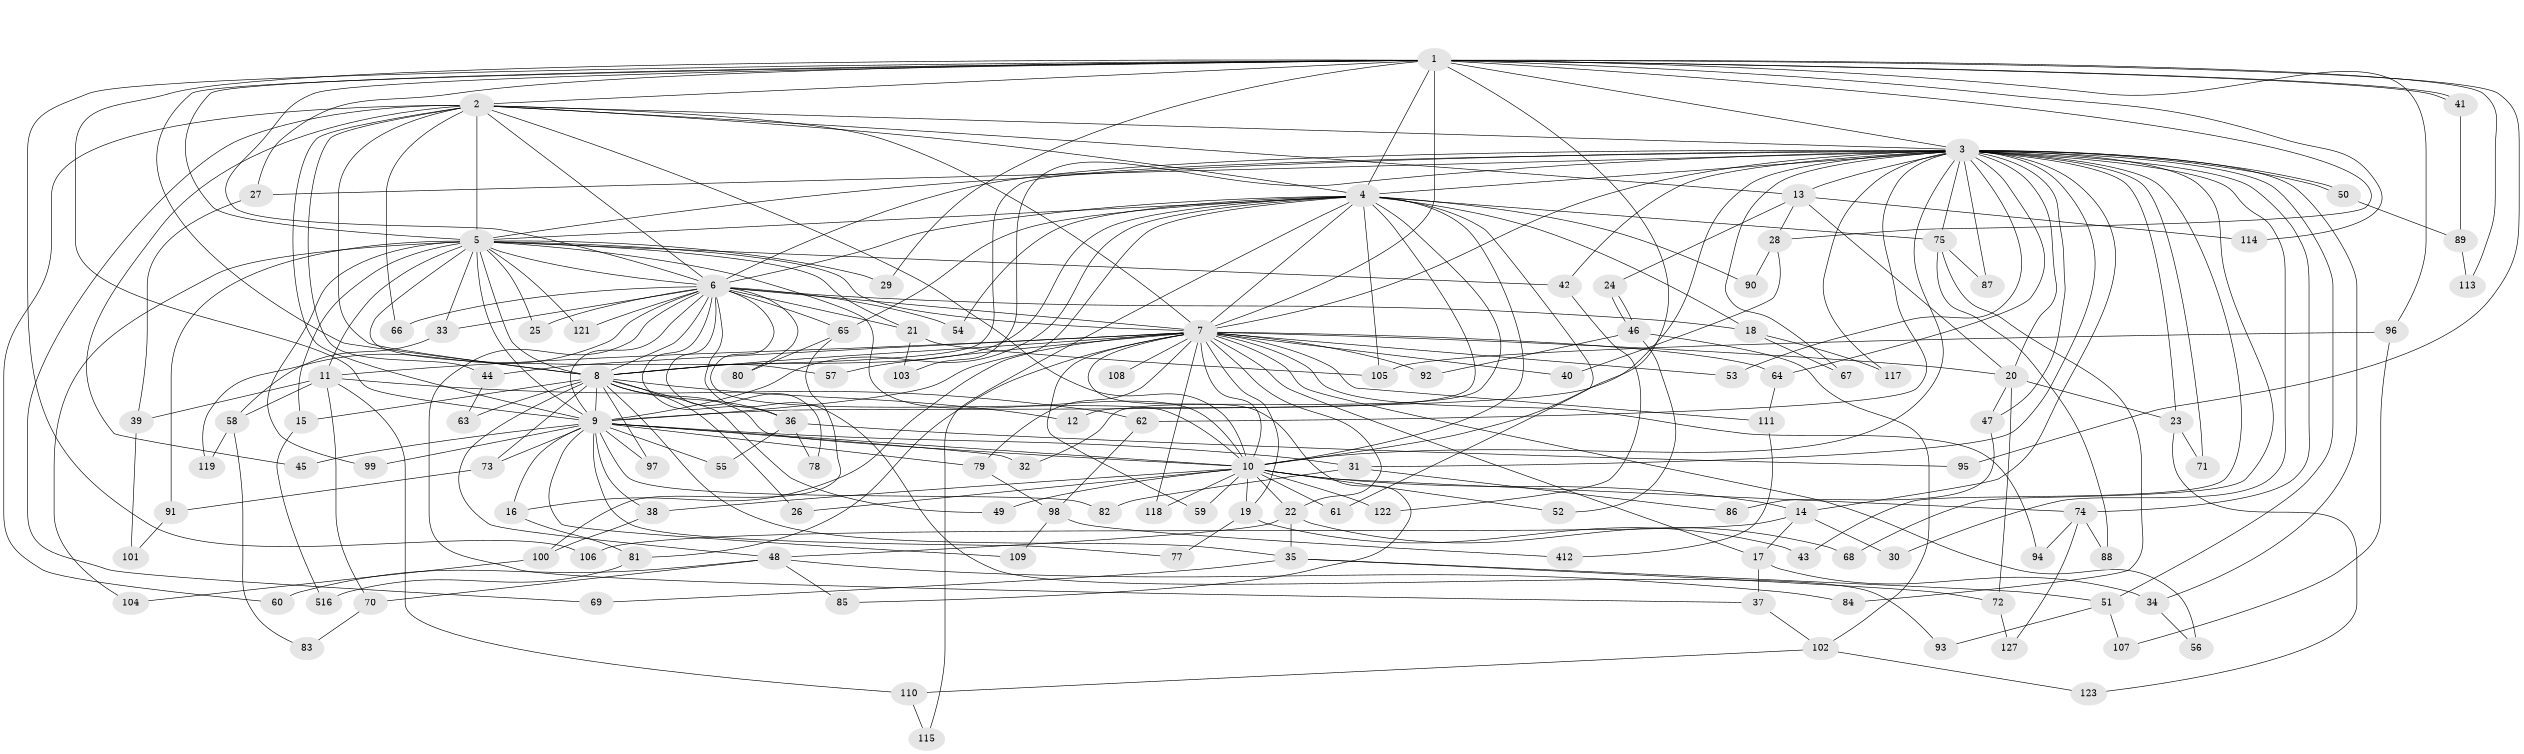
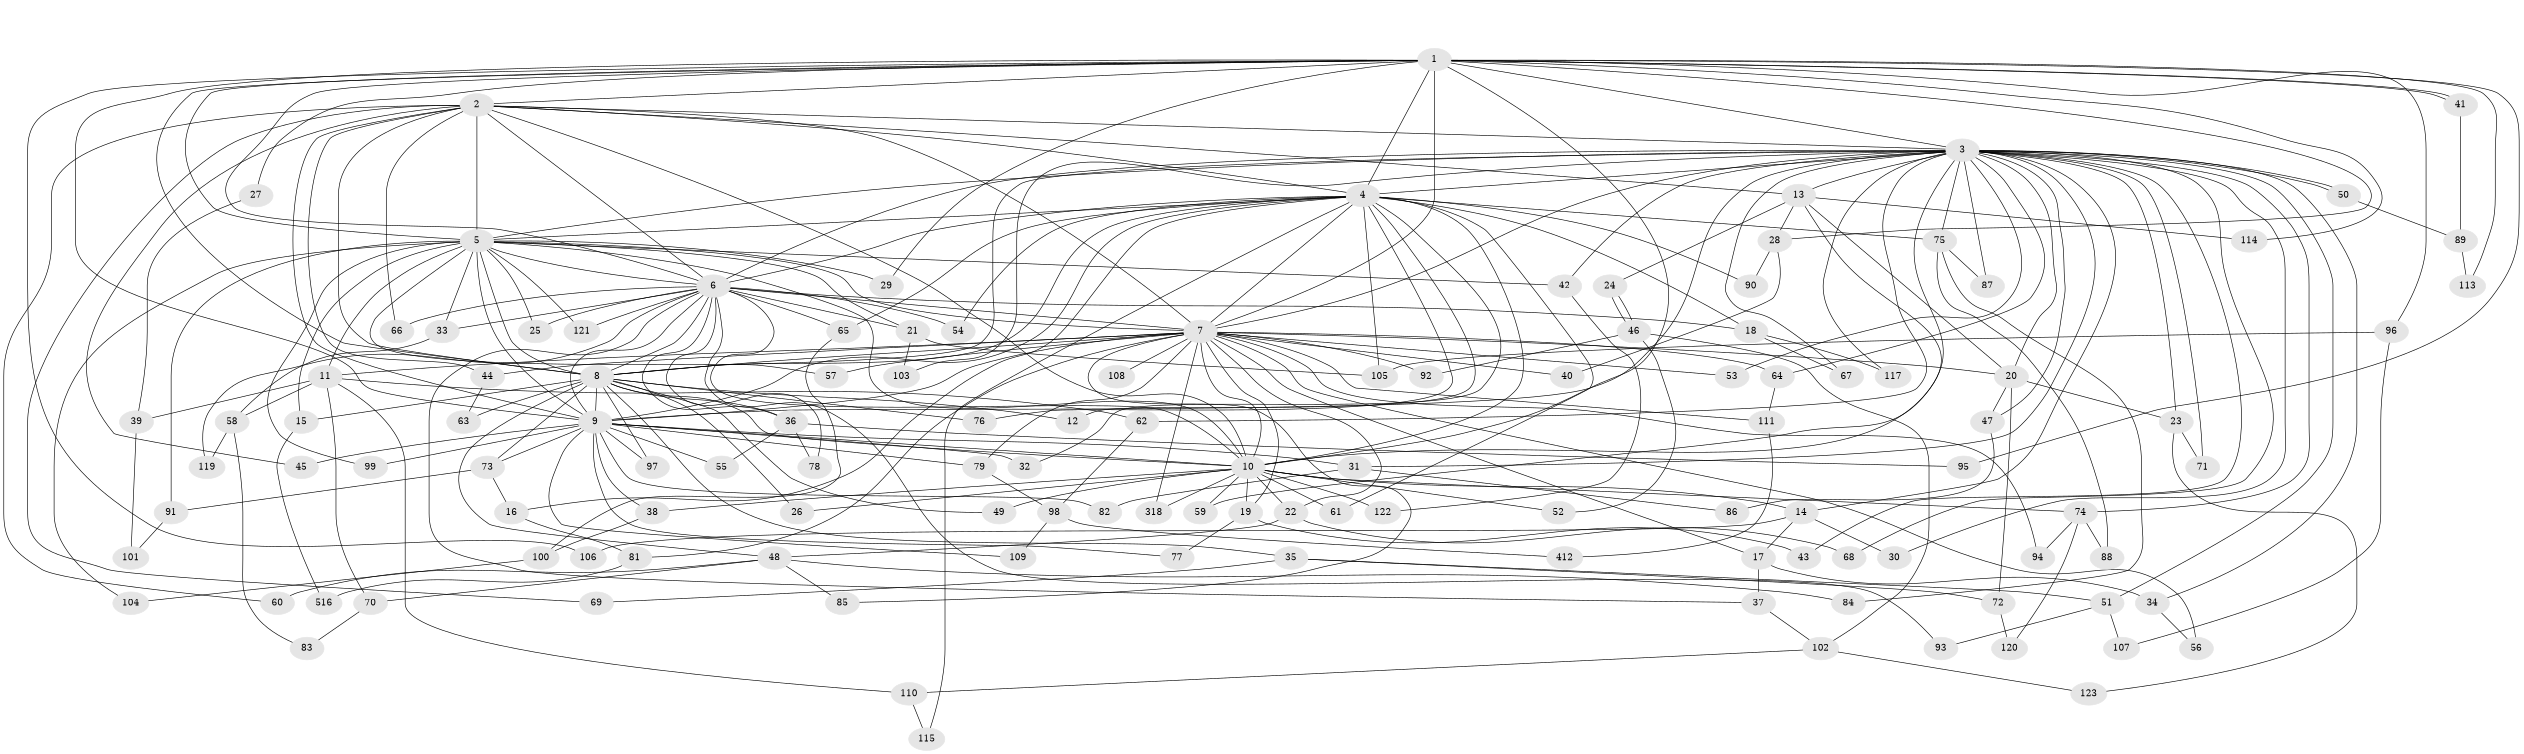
edge "3" -- "27": removed
node "80": removed
node "76": added
edge "7" -- "59": now "13" -- "59"
edge "9" -- "16": now "73" -- "16"
node "118": label "118" -> "318"
edge "22" -- "35": removed
node "127": label "127" -> "120"
